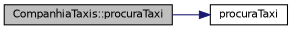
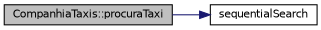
node "procuraTaxi": label "procuraTaxi" -> "sequentialSearch"
